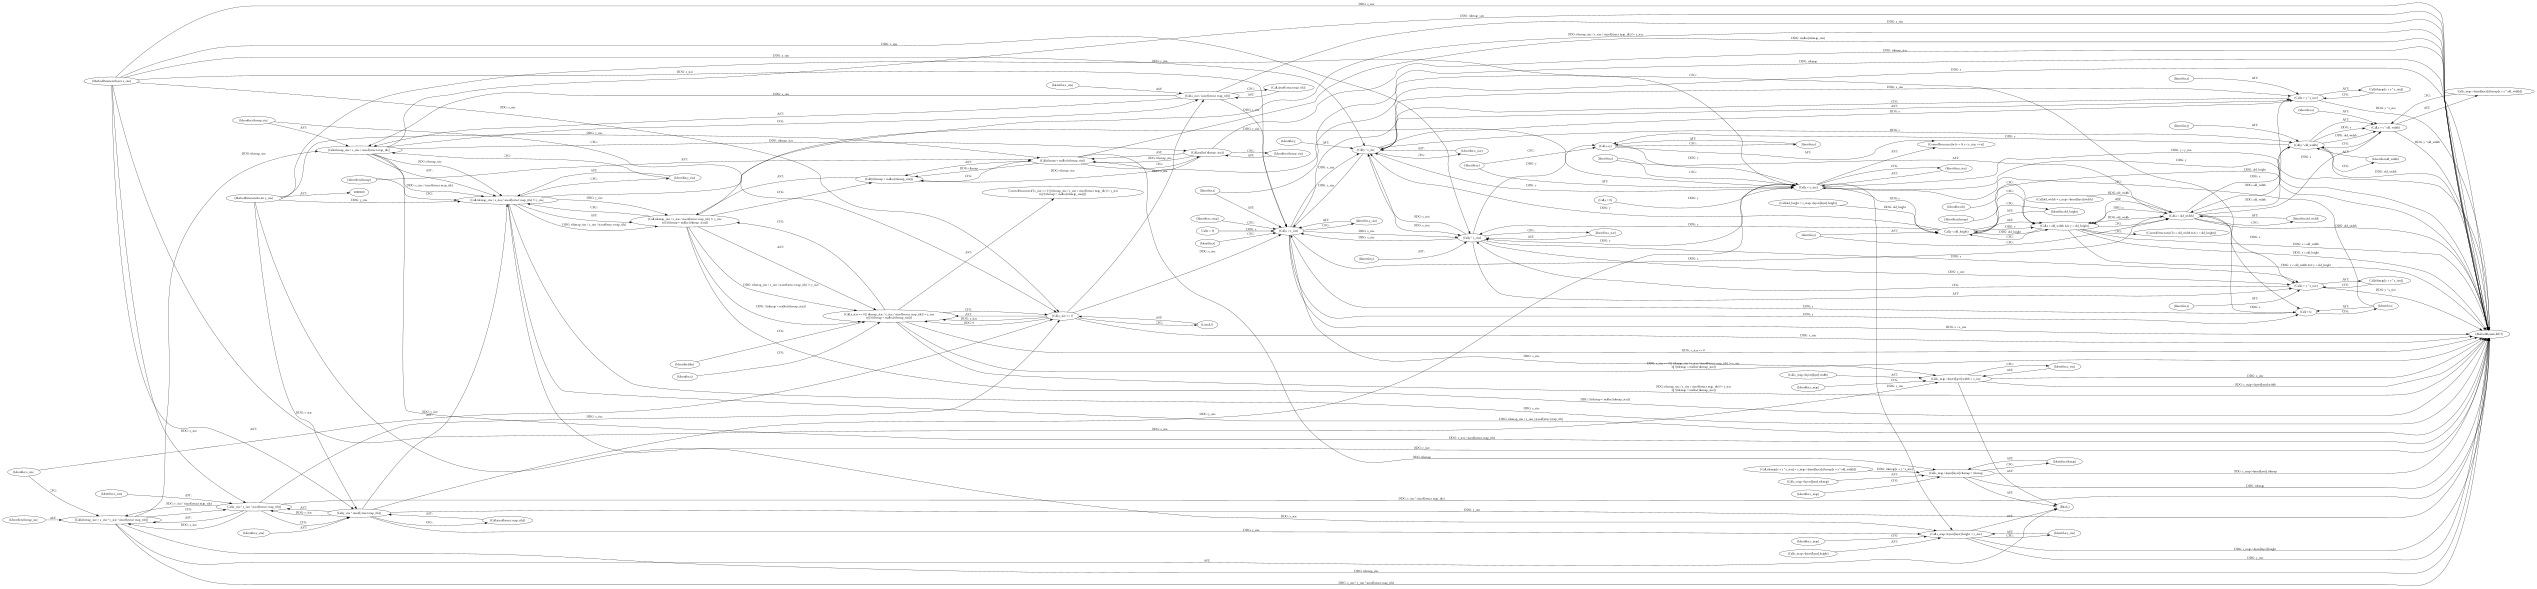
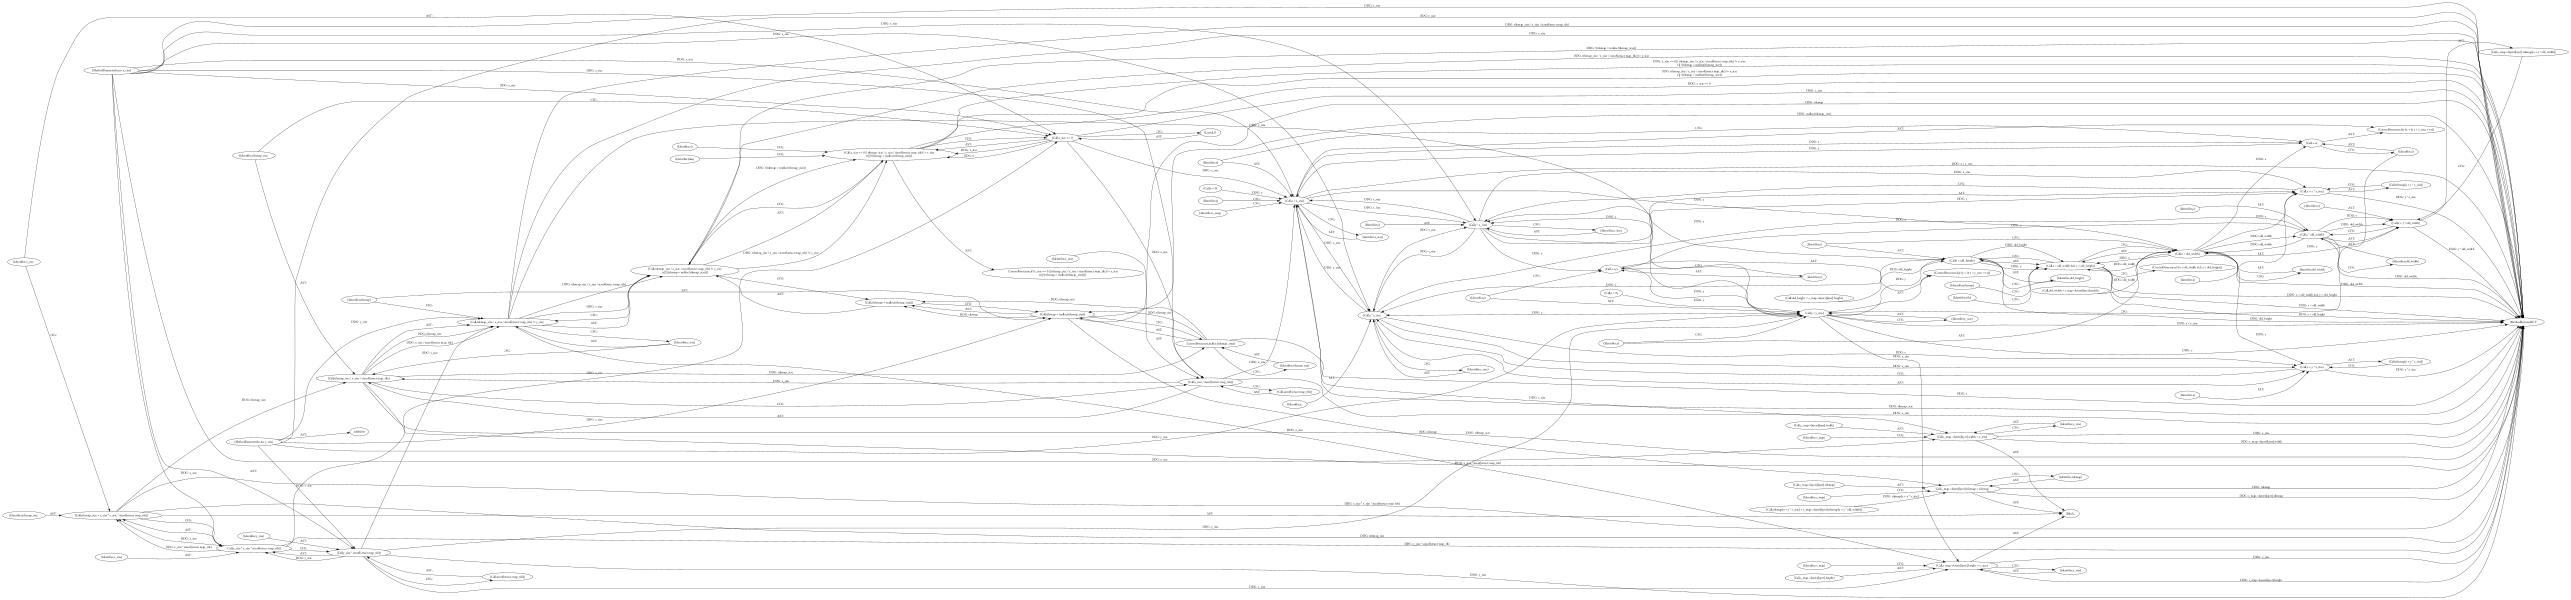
edge "(MethodParameterIn,int x_size)" -> "(Call,x_size / sizeof(struct map_tile))": added, label "DDG: x_size"
node "(ControlStructure,for (x = 0; x < x_size; ++x))": added
node "(Call,malloc(tilemap_size))": label "(Call,malloc(tilemap_size))" -> "(ControlStructure,malloc(tilemap_size))"
